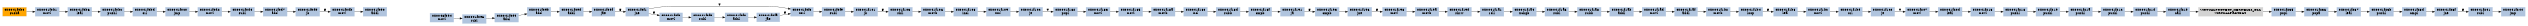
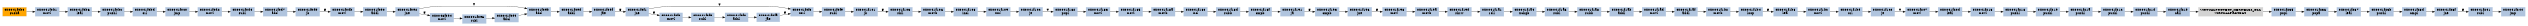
node "0x0041f0e2 jne": added
